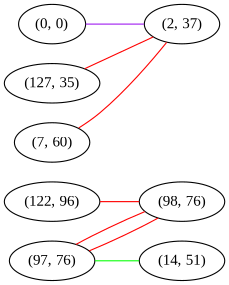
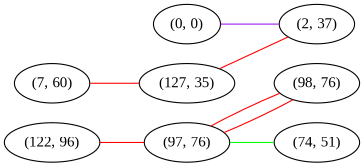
edge "(2, 37)" -- "(7, 60)": now "(127, 35)" -- "(7, 60)"
edge "(122, 96)" -- "(98, 76)": now "(122, 96)" -- "(97, 76)"
node "(14, 51)": label "(14, 51)" -> "(74, 51)"
